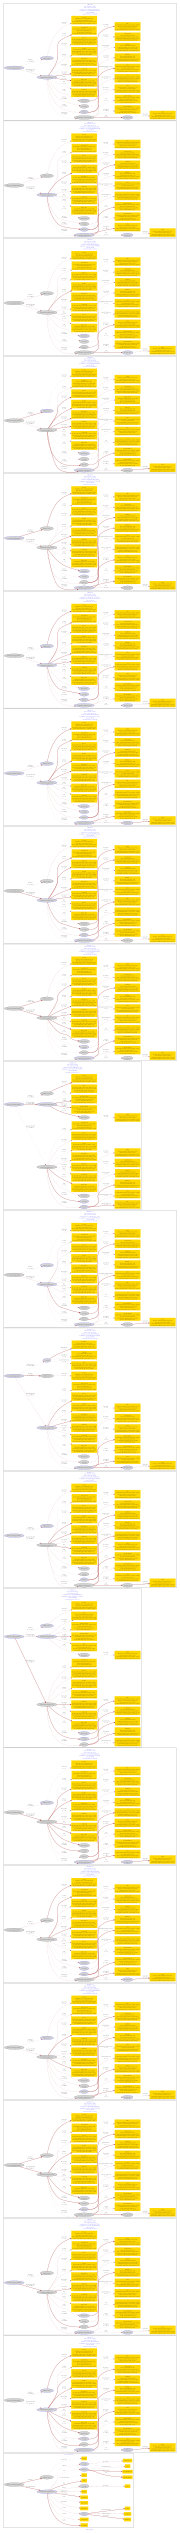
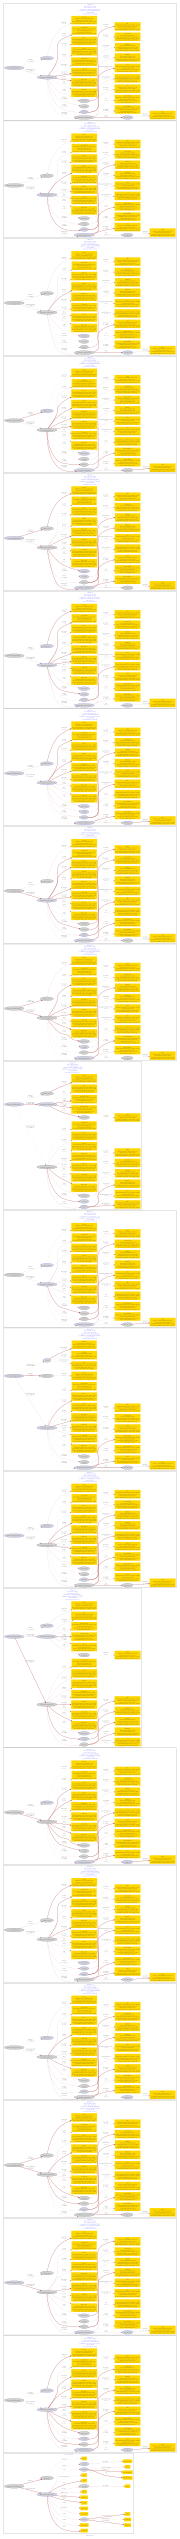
node "Medium": added
